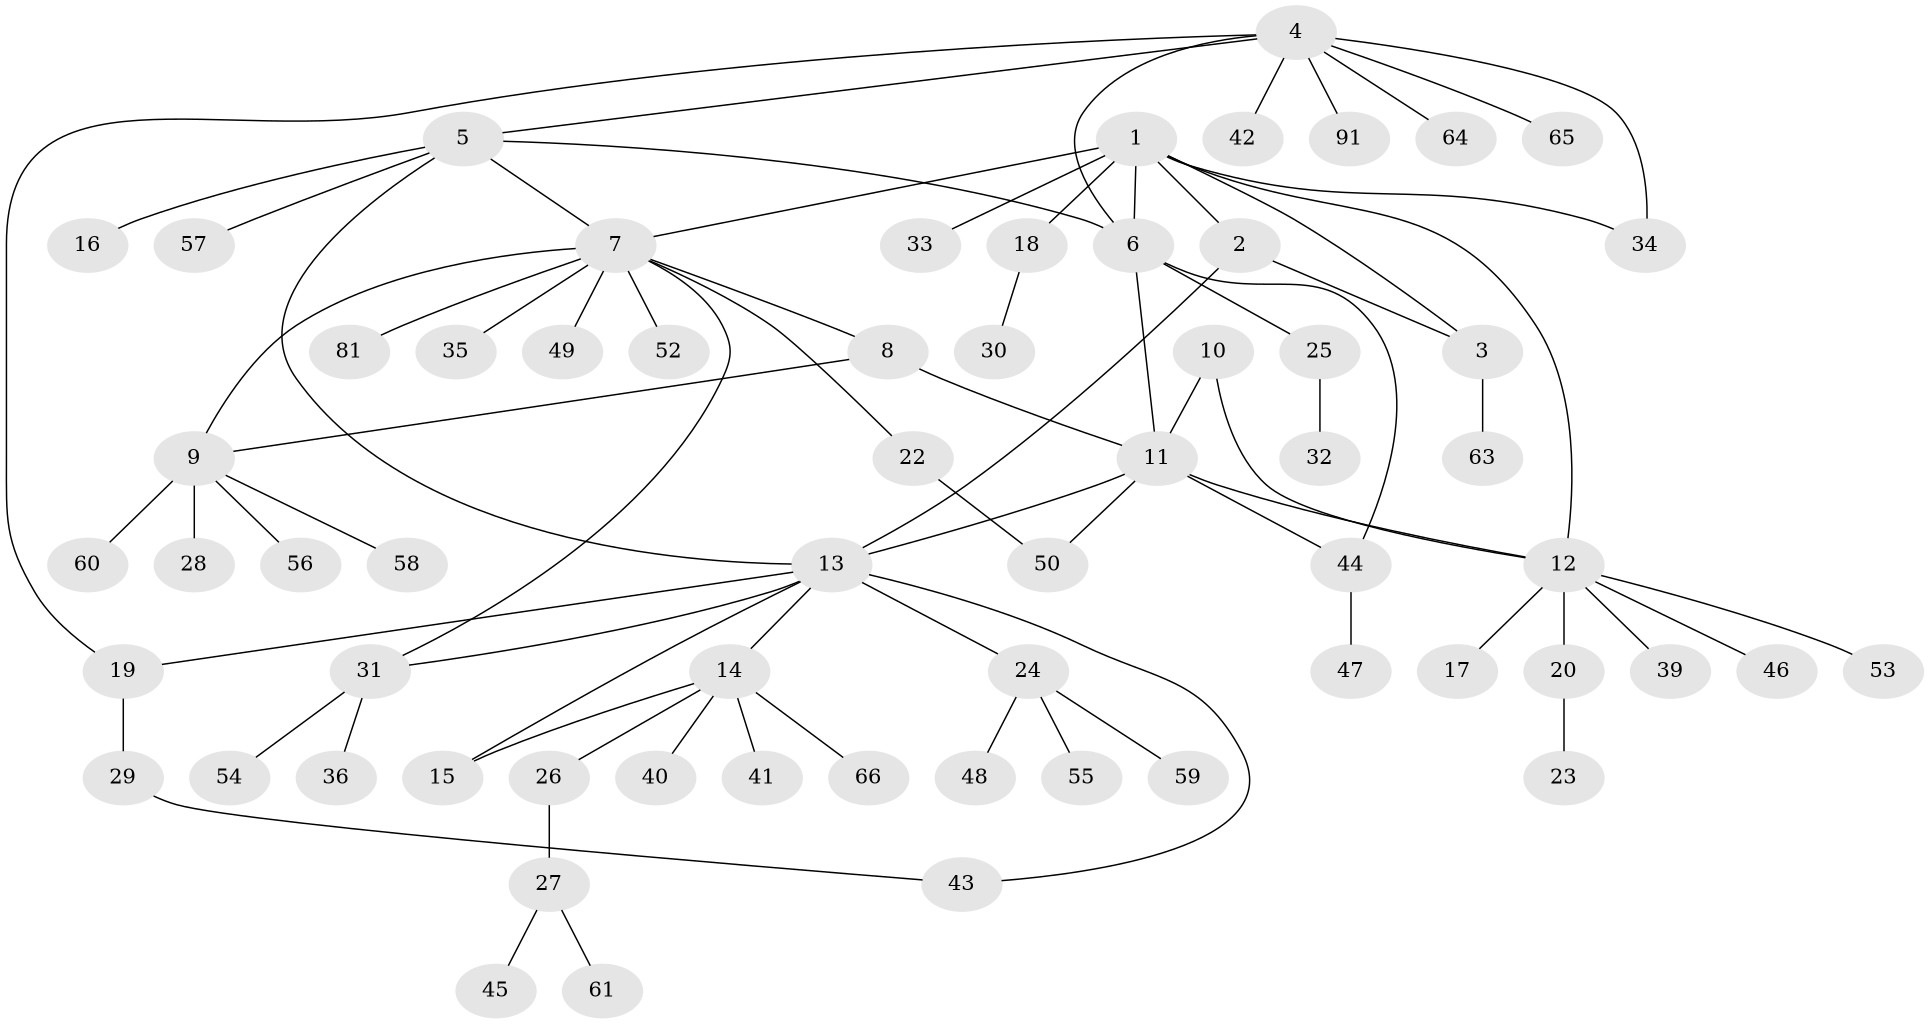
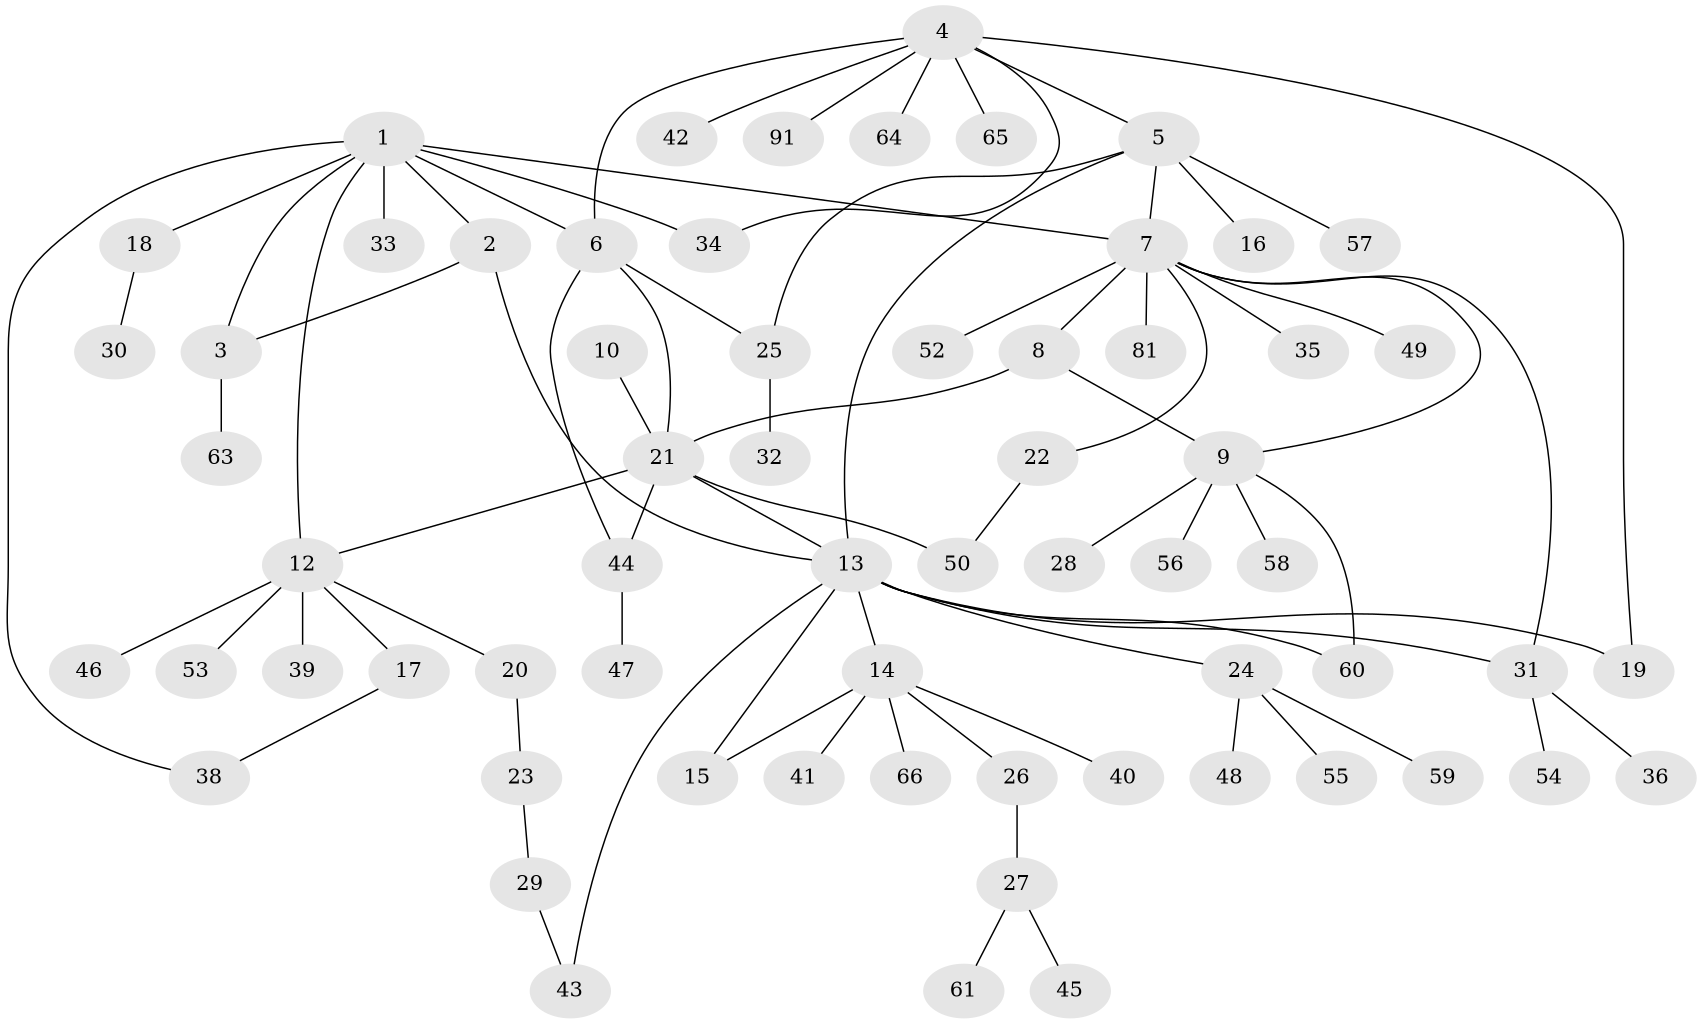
edge "5" -- "6": now "5" -- "25"
node "11": label "11" -> "21"
edge "10" -- "12": removed
edge "13" -- "60": added
edge "19" -- "29": now "23" -- "29"
node "38": added
